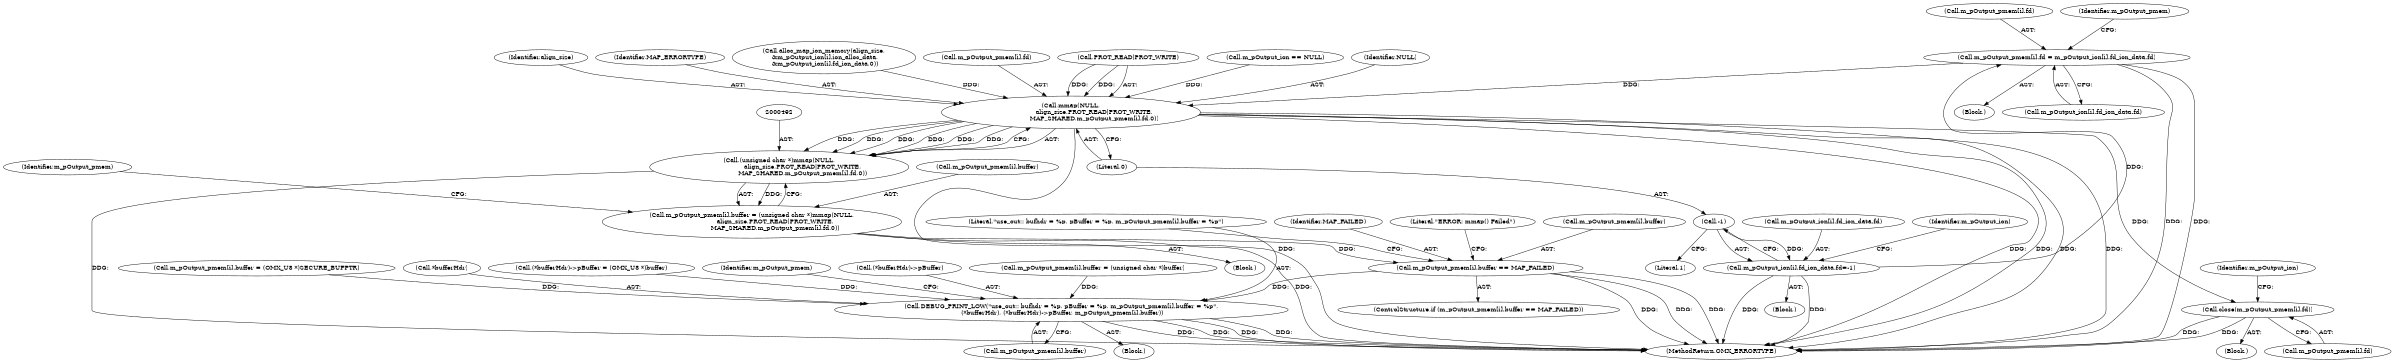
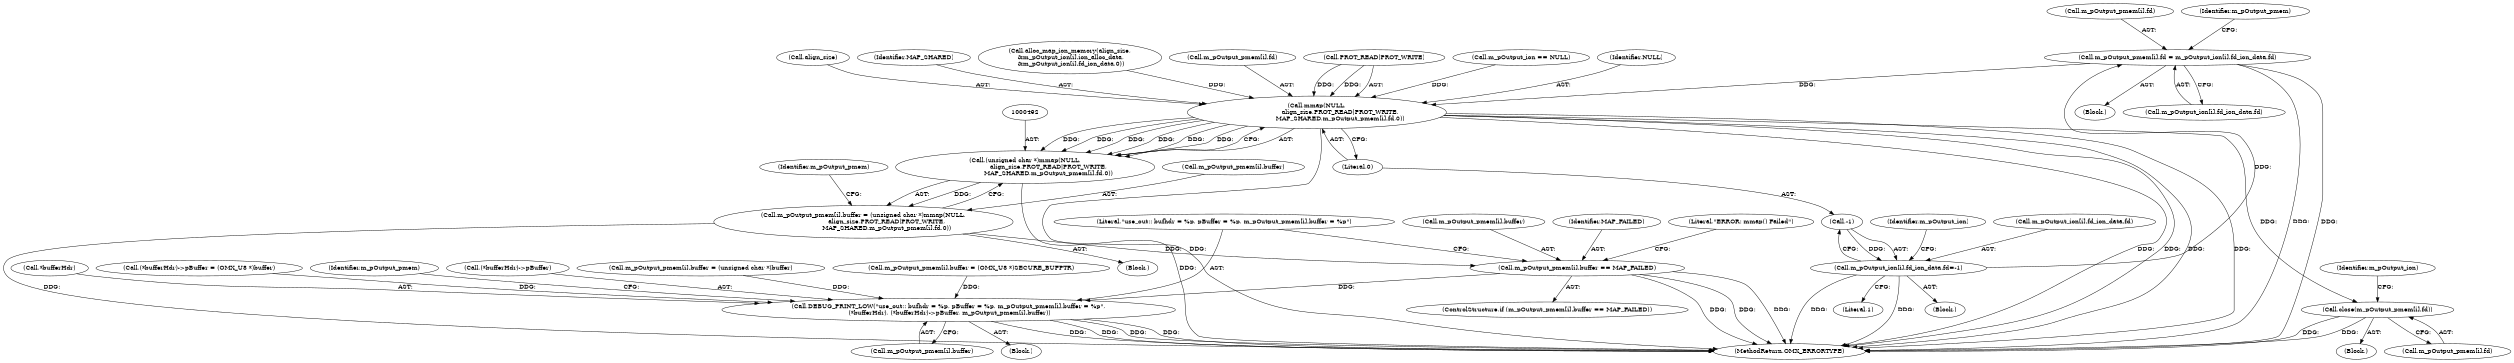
node "(Identifier,align_size)": label "(Identifier,align_size)" -> "(Call,align_size)"
node "(Identifier,MAP_ERRORTYPE)": label "(Identifier,MAP_ERRORTYPE)" -> "(Identifier,MAP_SHARED)"
node "2000492": label "2000492" -> "1000492"
edge "(Call,-1)" -> "(Literal,1)": now "(Call,m_pOutput_ion[i].fd_ion_data.fd=-1)" -> "(Literal,1)"
